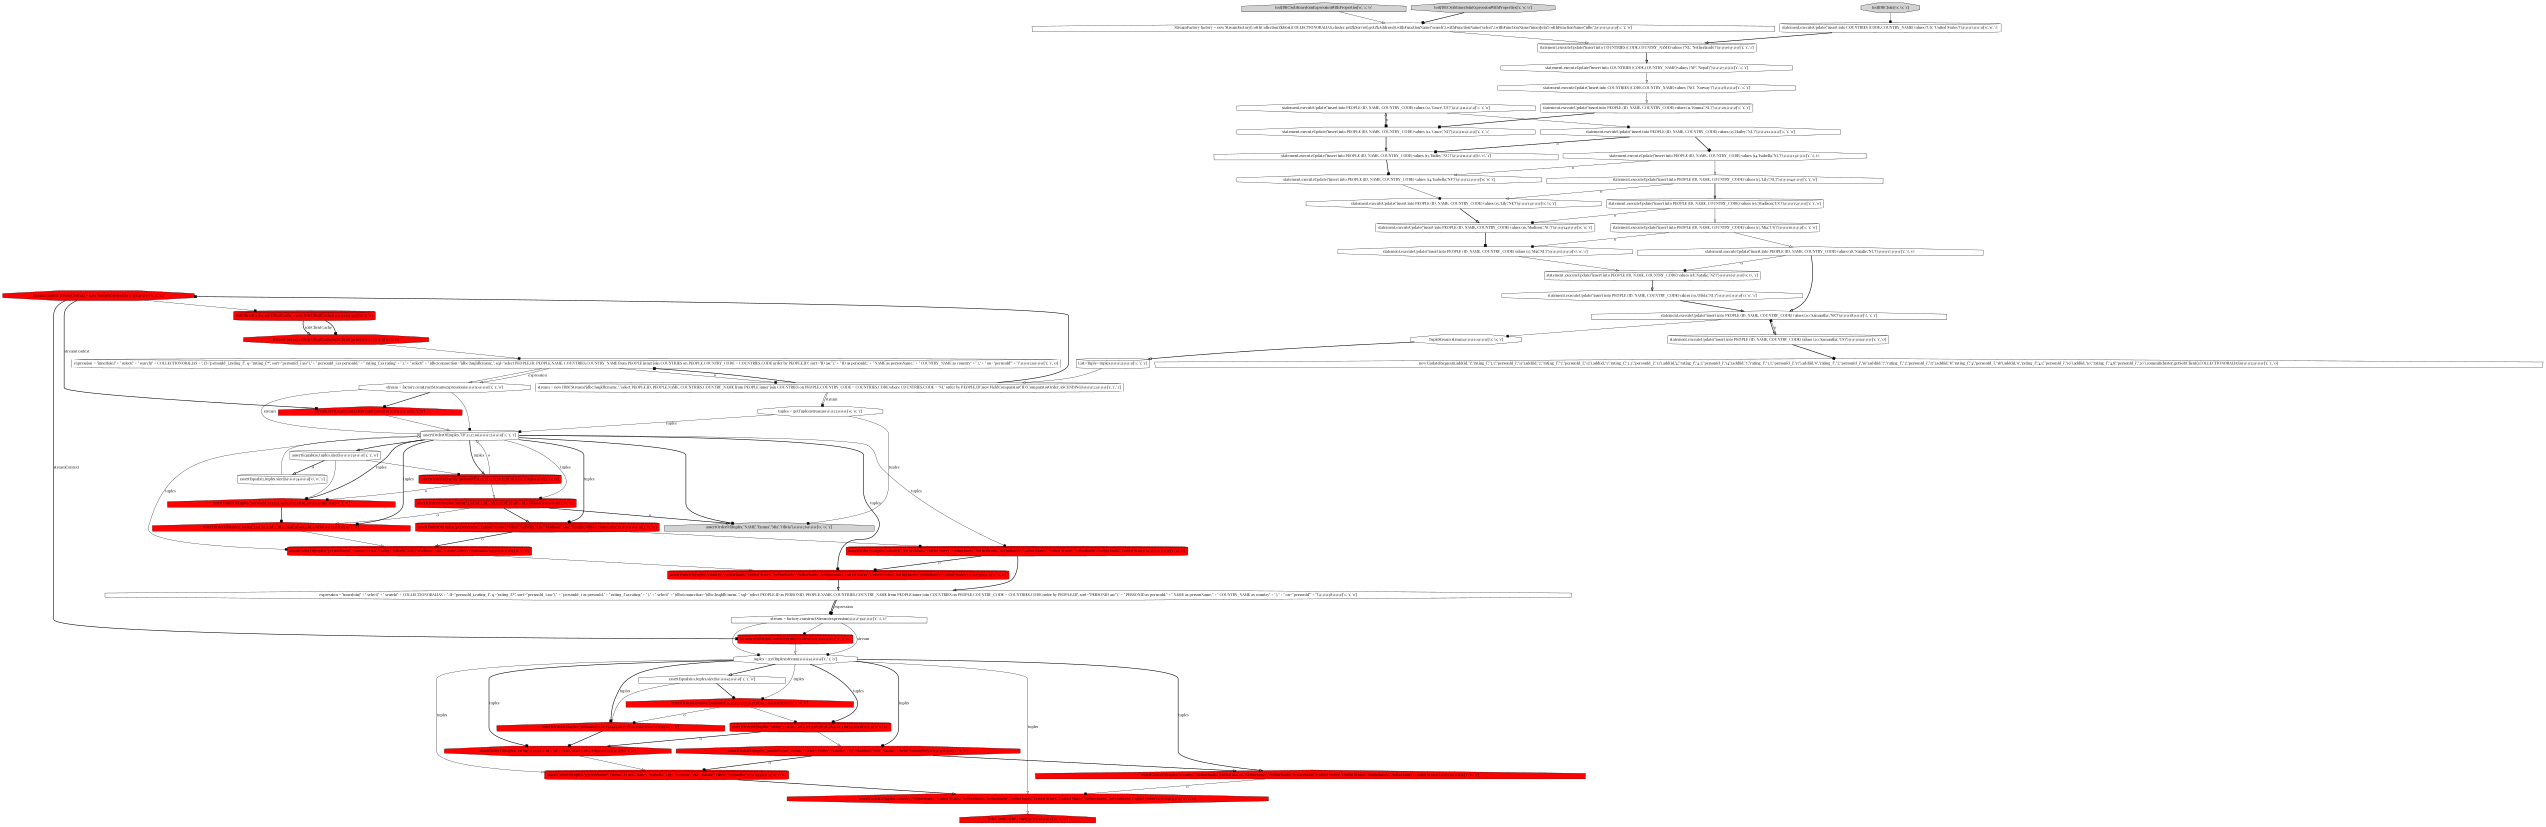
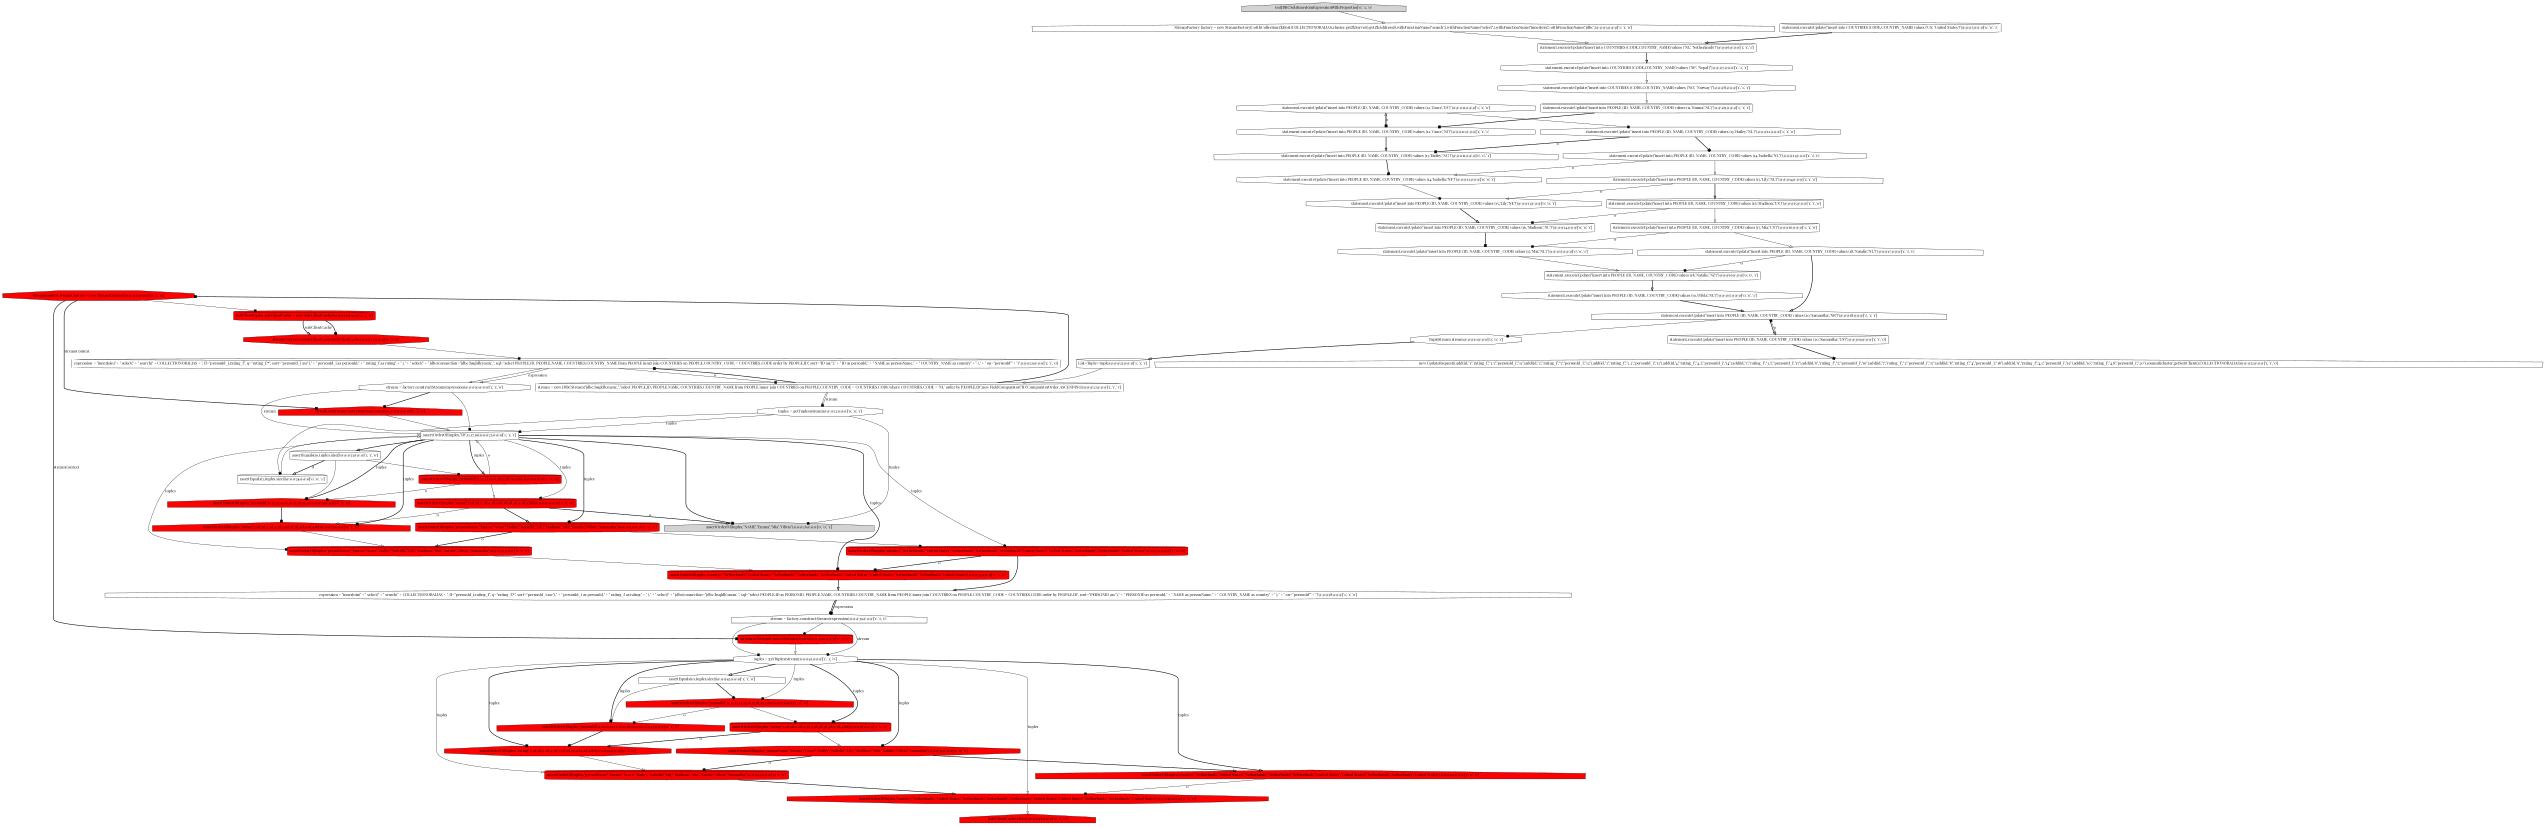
node "testJDBCSolrInnerJoinExpressionWithProperties['1', '0', '0']": removed
node "testJDBCJoin['0', '0', '1']": removed
edge "tuples = getTuples(stream)@@@23@@@['0', '0', '1']" -> "assertEquals(3,tuples.size())@@@24@@@['0', '0', '1']": added
